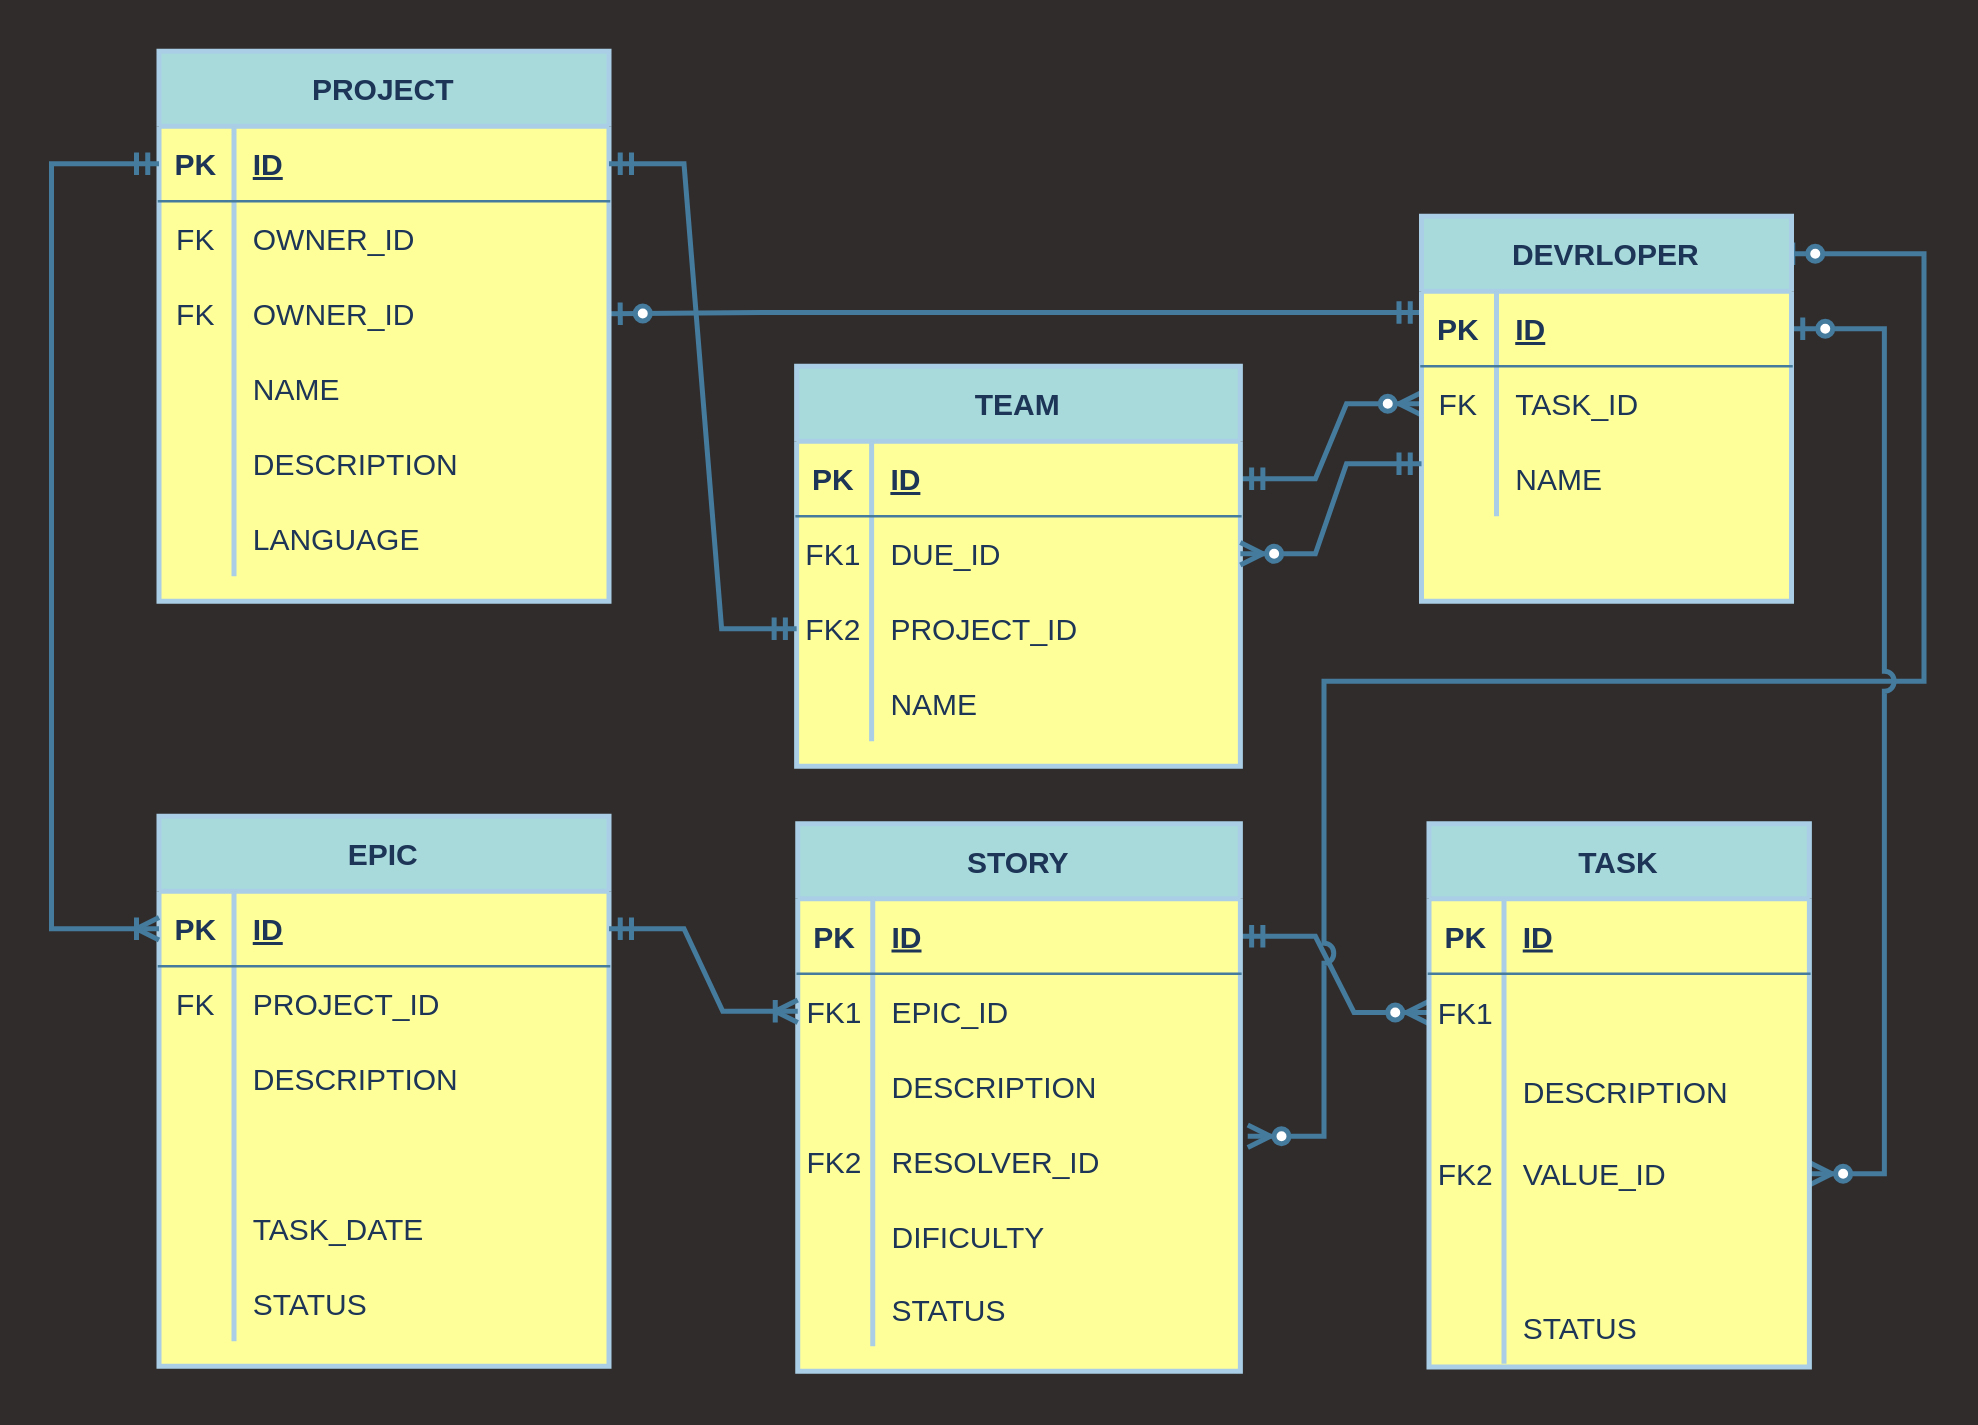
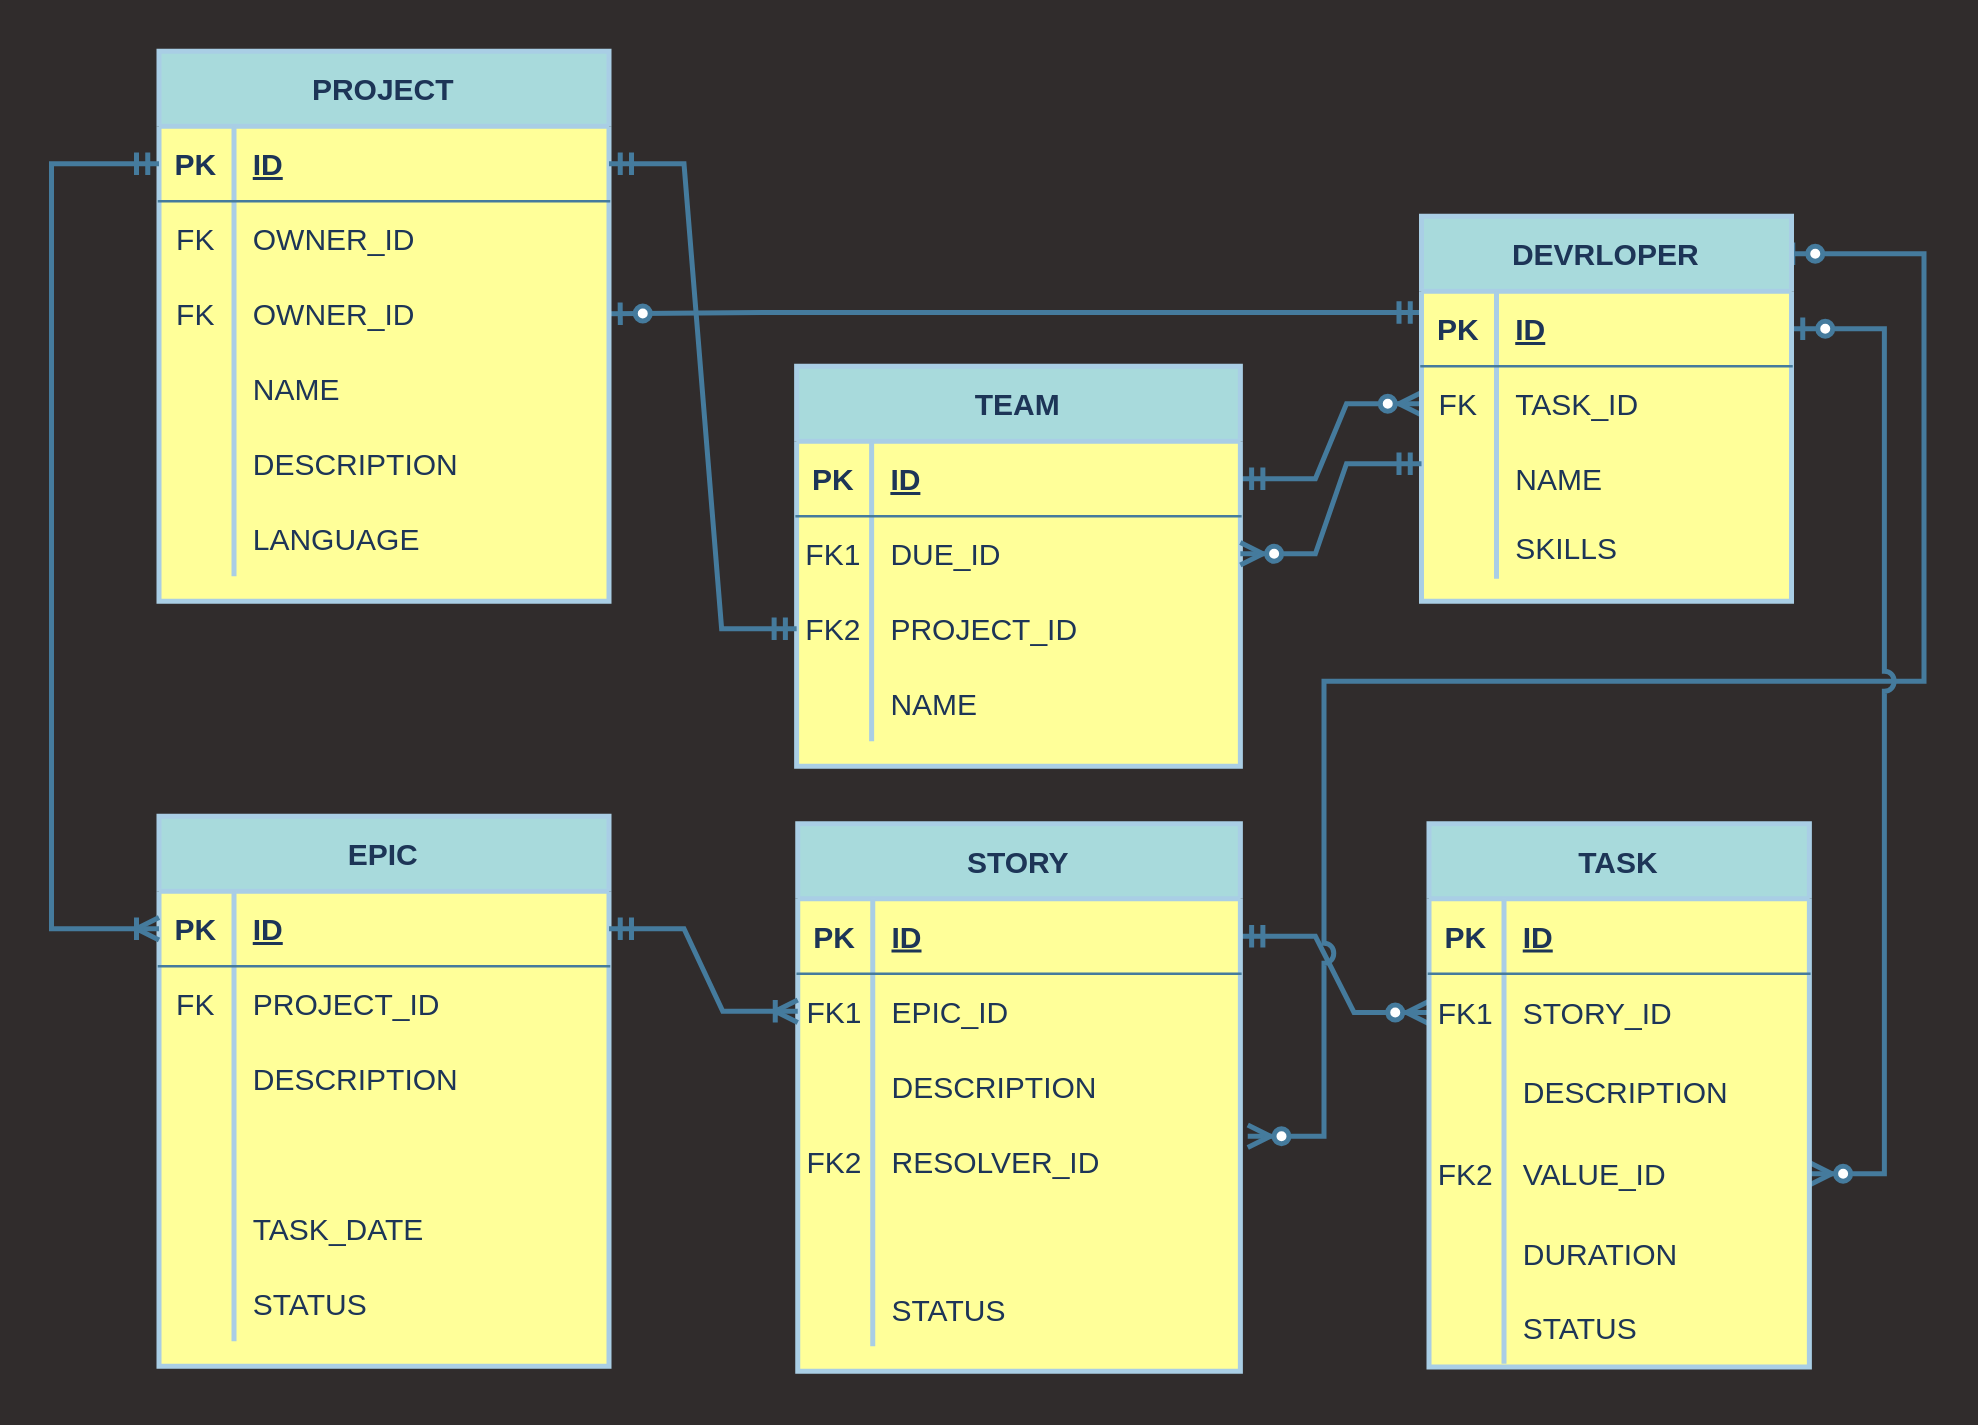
node "SKILLS": added
node "STORY_ID": added
node "DIFICULTY": removed
node "DURATION": added
